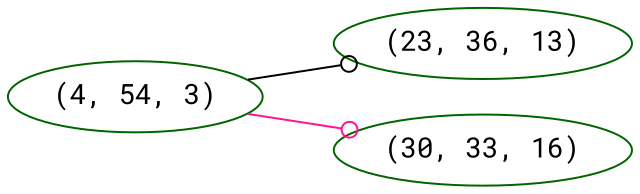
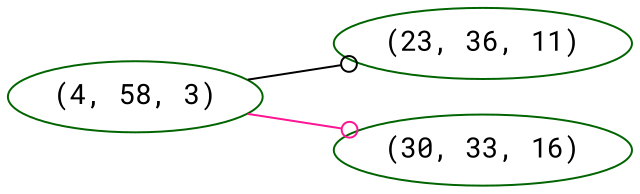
node "(23, 36, 13)": label "(23, 36, 13)" -> "(23, 36, 11)"
node "(4, 54, 3)": label "(4, 54, 3)" -> "(4, 58, 3)"
